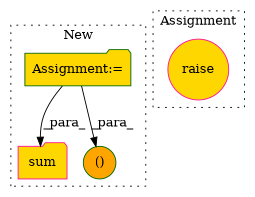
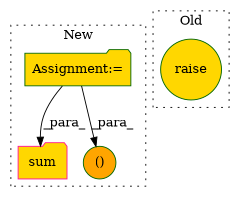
cluster "Assignment": label "Assignment" -> "Old"
node "raise": color deeppink -> darkgreen
